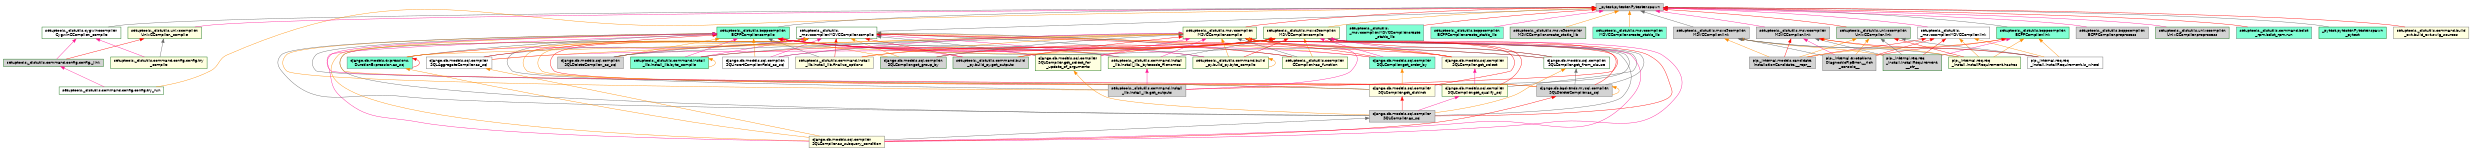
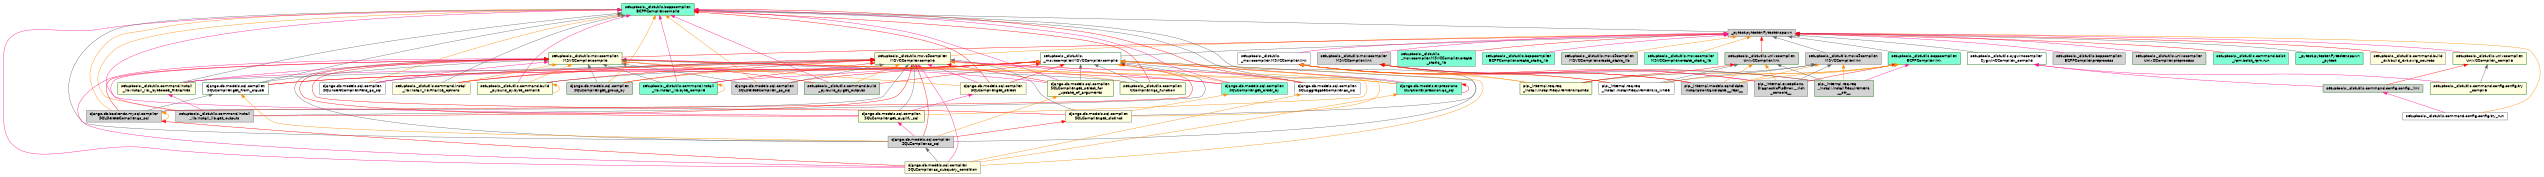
edge "setuptools._distutils.bcppcompiler. BCPPCompiler.compile" -> "_pytest.pytester.Pytester.spawn": reversed
node "setuptools._distutils.command.config.config.try_run": color darkgreen -> gray40
